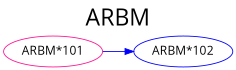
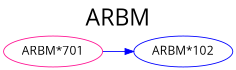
node "ARBM*101": label "ARBM*101" -> "ARBM*701"
